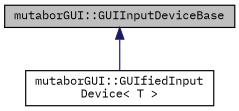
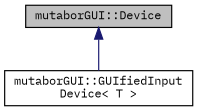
node "mutaborGUI::GUIInputDeviceBase": label "mutaborGUI::GUIInputDeviceBase" -> "mutaborGUI::Device"
